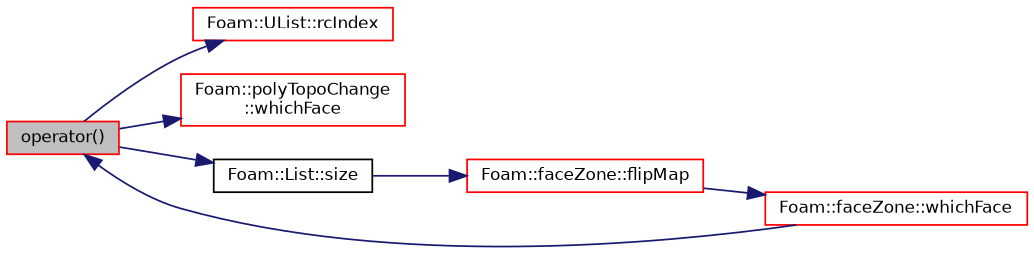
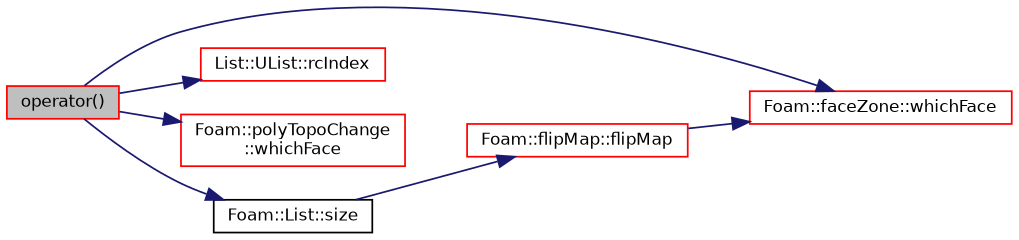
node "Foam::UList::rcIndex": label "Foam::UList::rcIndex" -> "List::UList::rcIndex"
node "Foam::faceZone::flipMap": label "Foam::faceZone::flipMap" -> "Foam::flipMap::flipMap"
edge "Foam::faceZone::whichFace" -> "operator()": reversed
